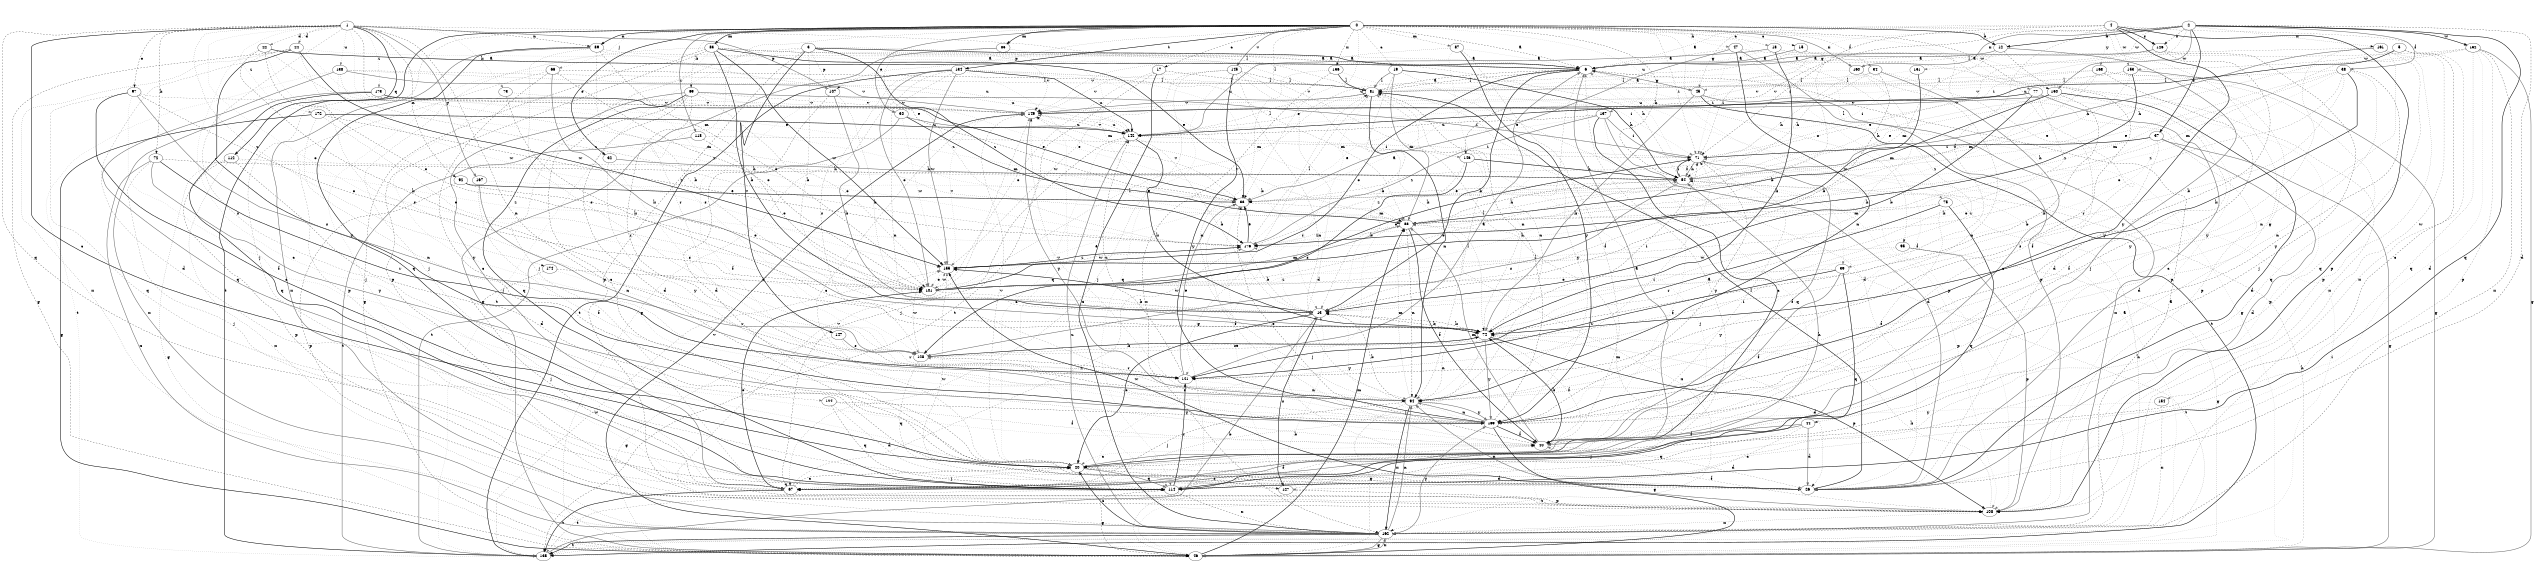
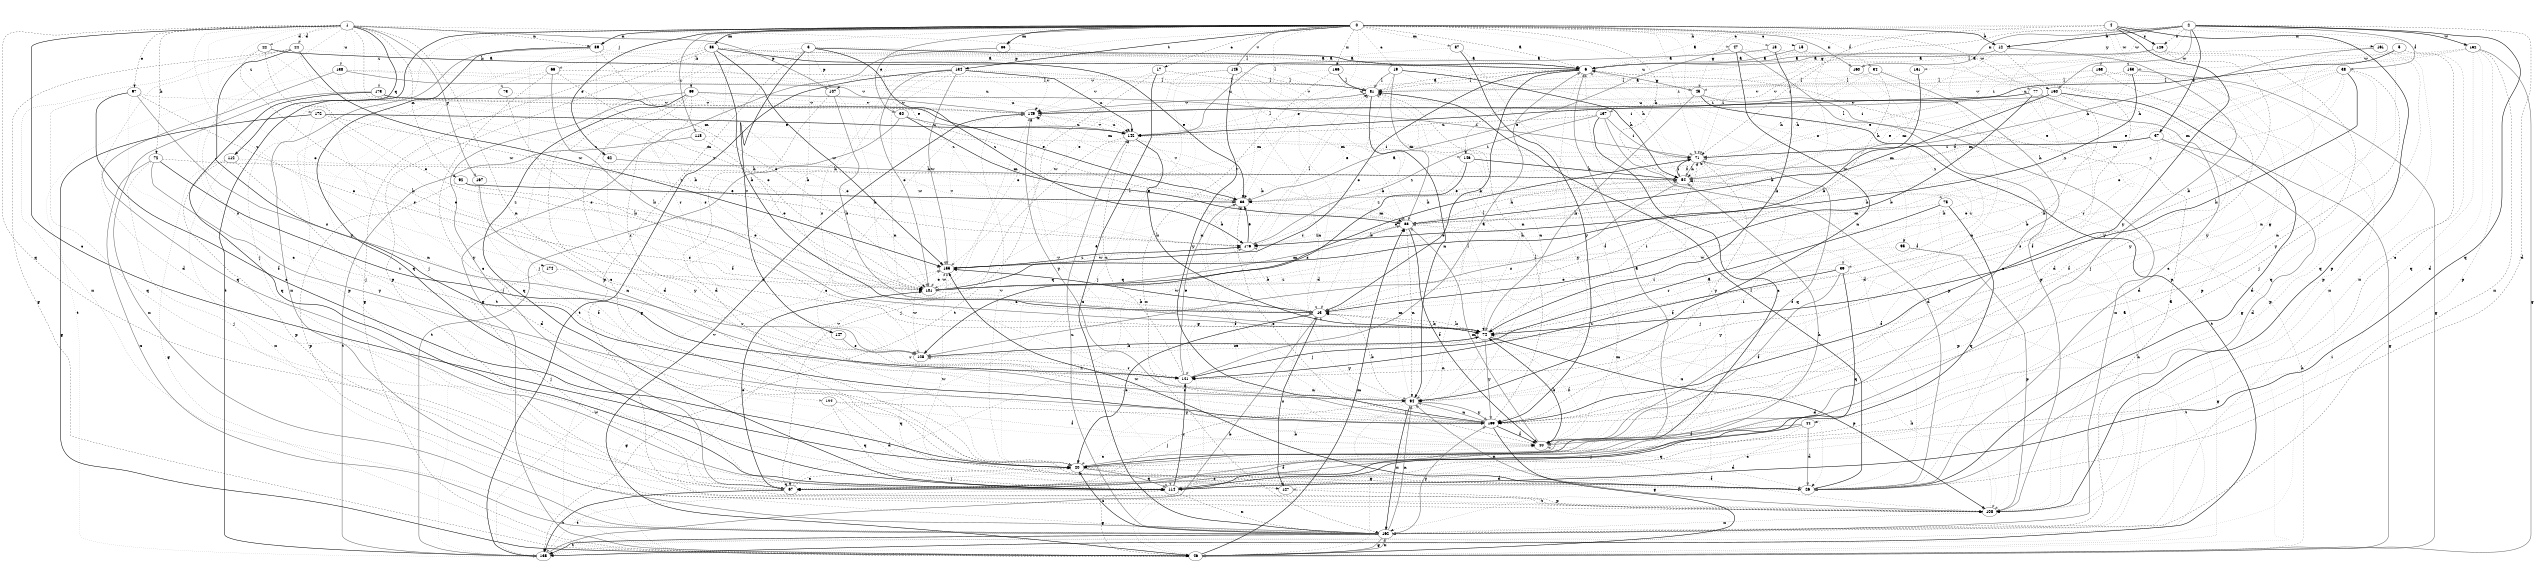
node "154": removed
